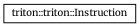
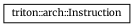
node "triton::triton::Instruction": label "triton::triton::Instruction" -> "triton::arch::Instruction"
